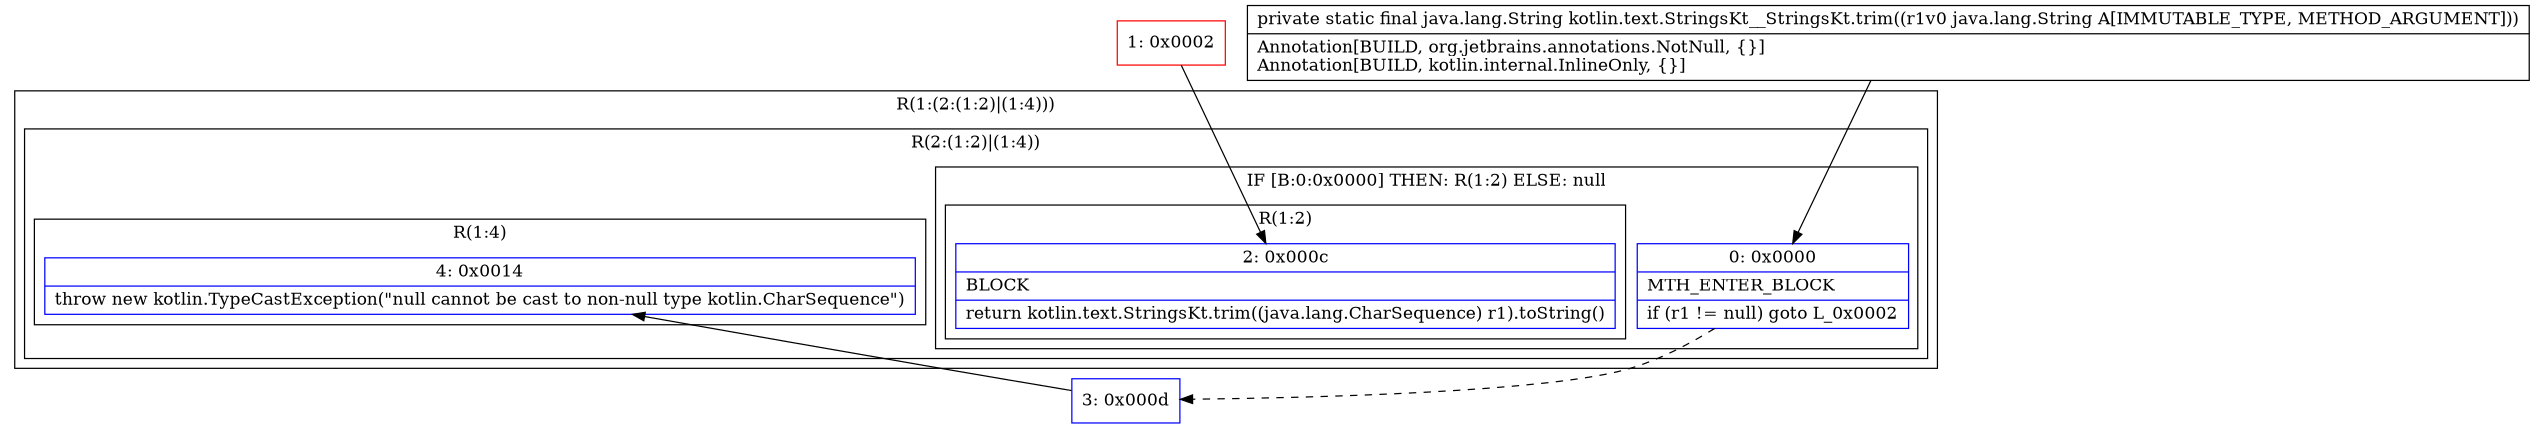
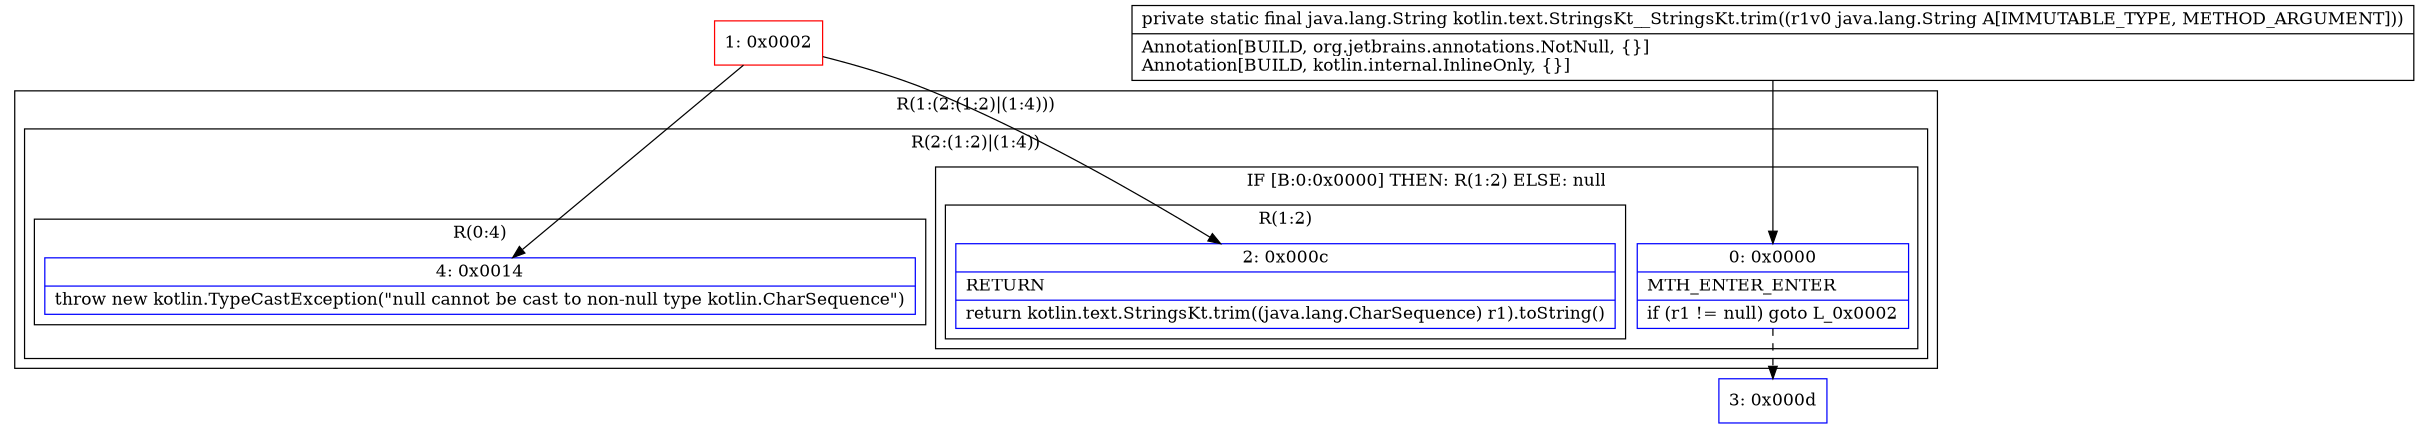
cluster "R(1:4)": label "R(1:4)" -> "R(0:4)"
node "2: 0x000c": text "BLOCK" -> "RETURN"
node "0: 0x0000": text "MTH_ENTER_BLOCK" -> "MTH_ENTER_ENTER"
edge "3: 0x000d" -> "4: 0x0014": now "1: 0x0002" -> "4: 0x0014"
